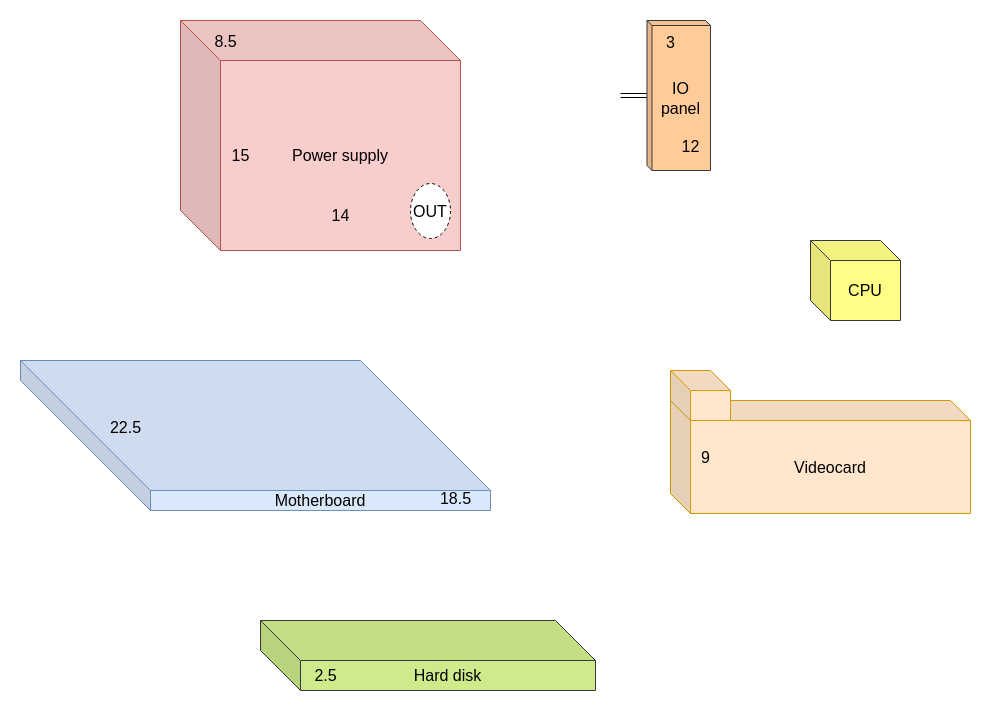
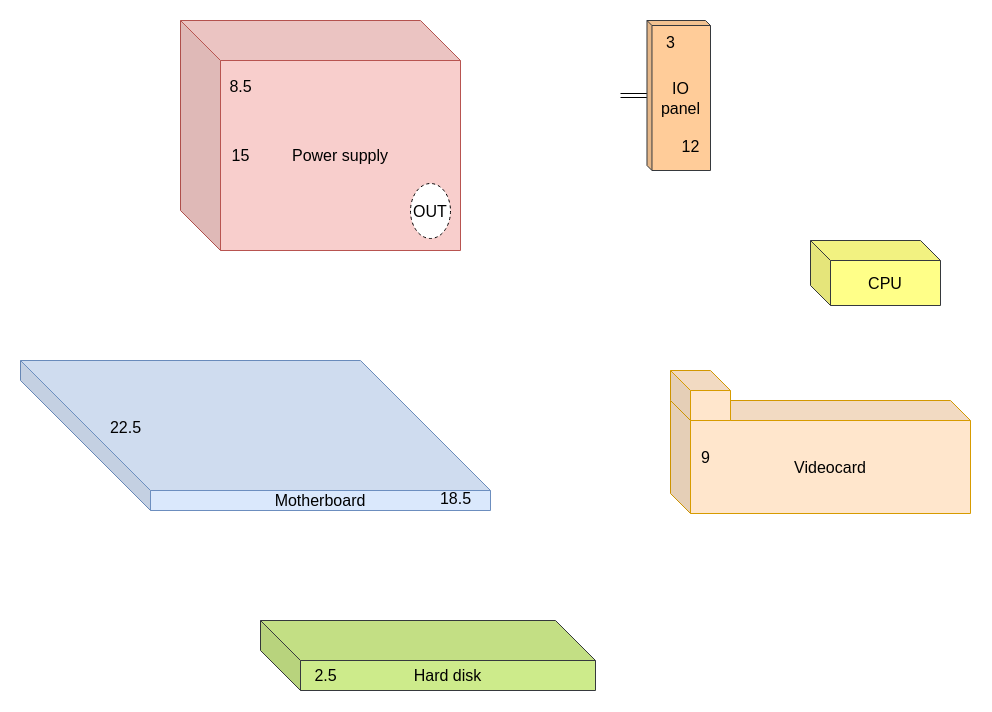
node "8.5": moved (226, 42) -> (241, 87)
node "14": removed
node "CPU": size 90x80 -> 130x65
